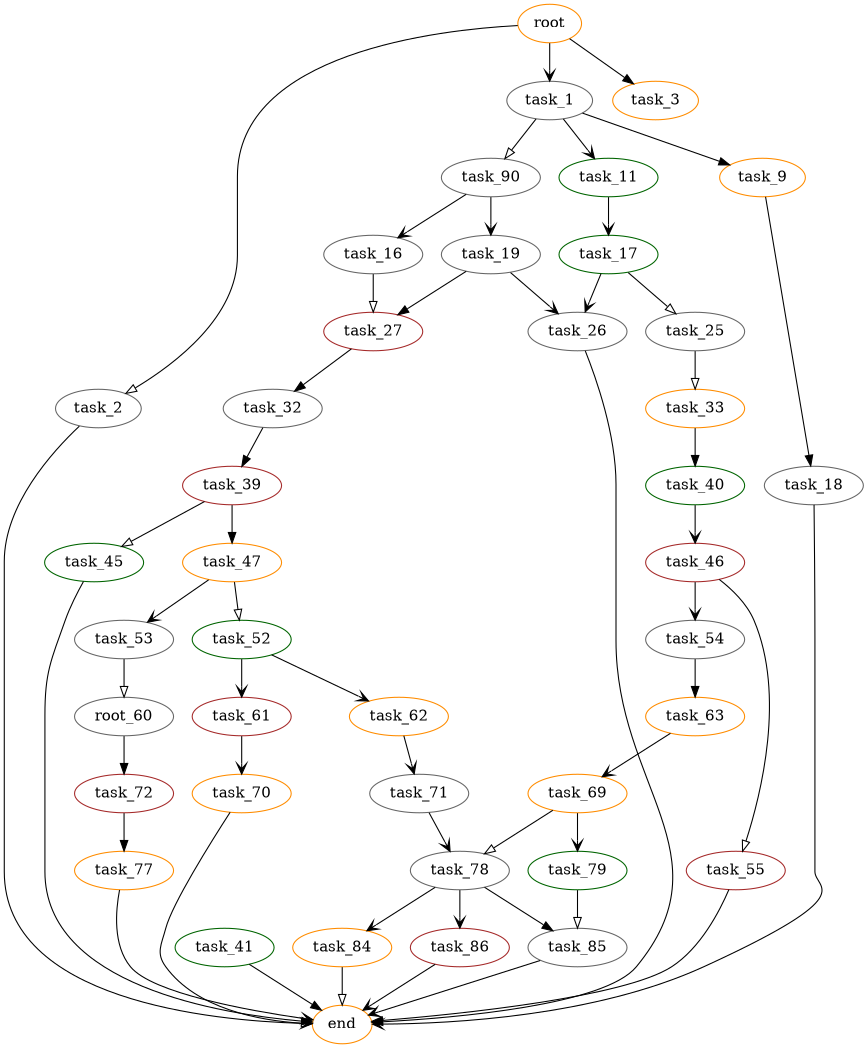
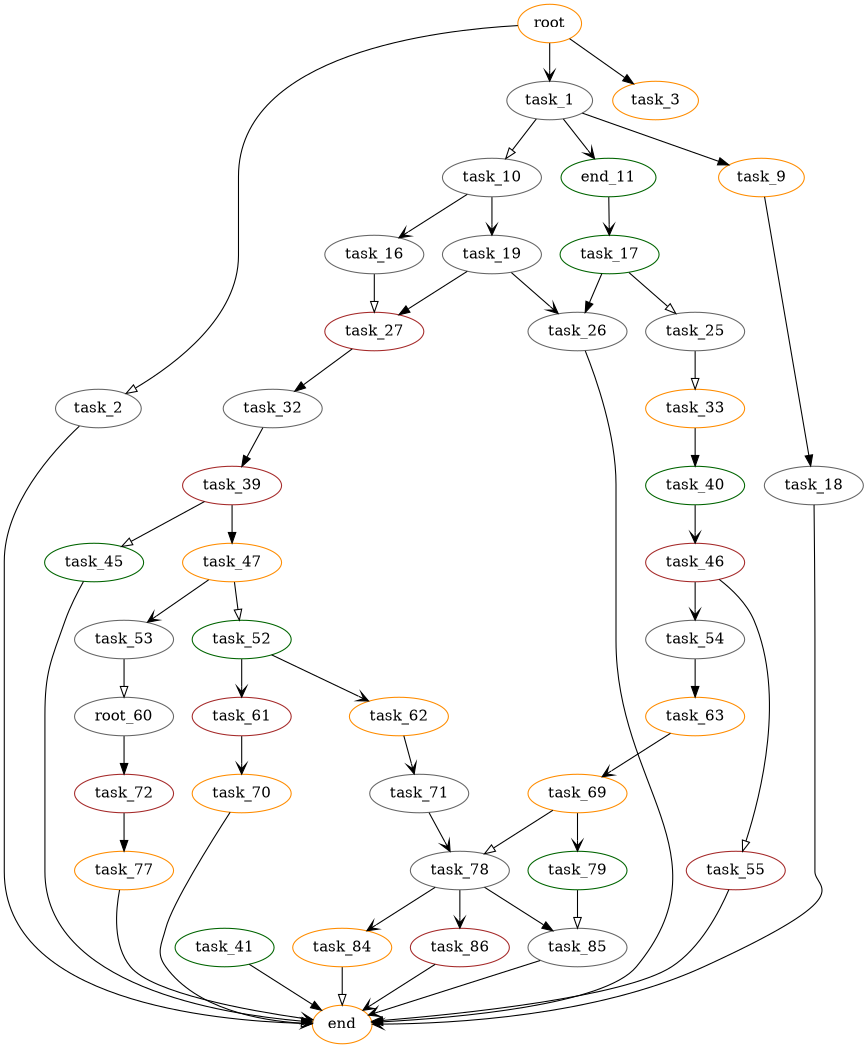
node "task_90": label "task_90" -> "task_10"
node "task_11": label "task_11" -> "end_11"
edge "task_17" -> "task_26": arrowhead vee -> normal
